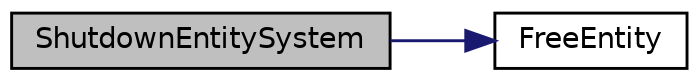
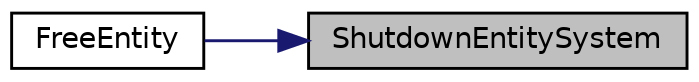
edge "ShutdownEntitySystem" -> "FreeEntity": reversed
